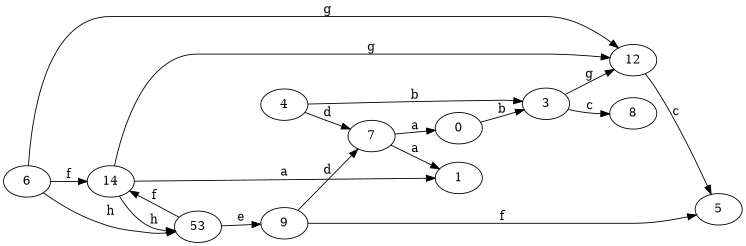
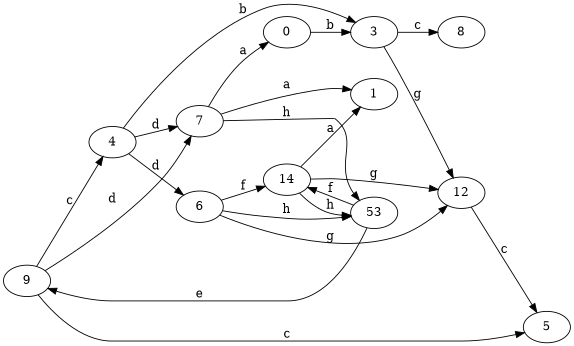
edge "7" -> "53": added, label "h"
edge "4" -> "6": added, label "d"
edge "9" -> "4": added, label "c"
edge "9" -> "5": label "f" -> "c"
